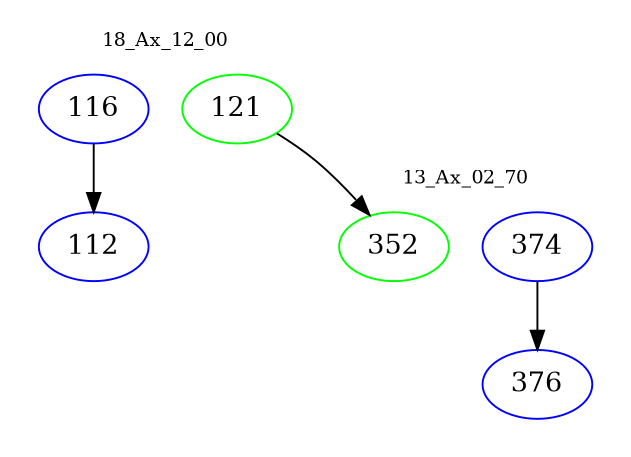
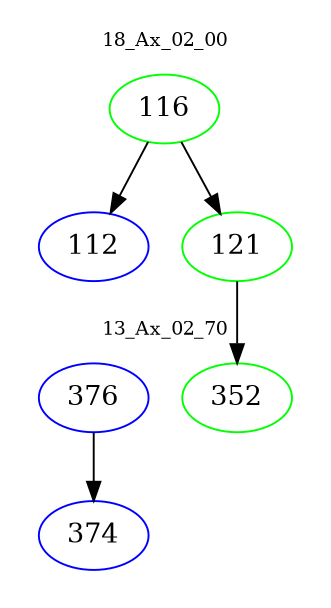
cluster "18_Ax_12_00": label "18_Ax_12_00" -> "18_Ax_02_00"
node "116": color blue -> green
edge "116" -> "121": added
edge "374" -> "376": reversed
